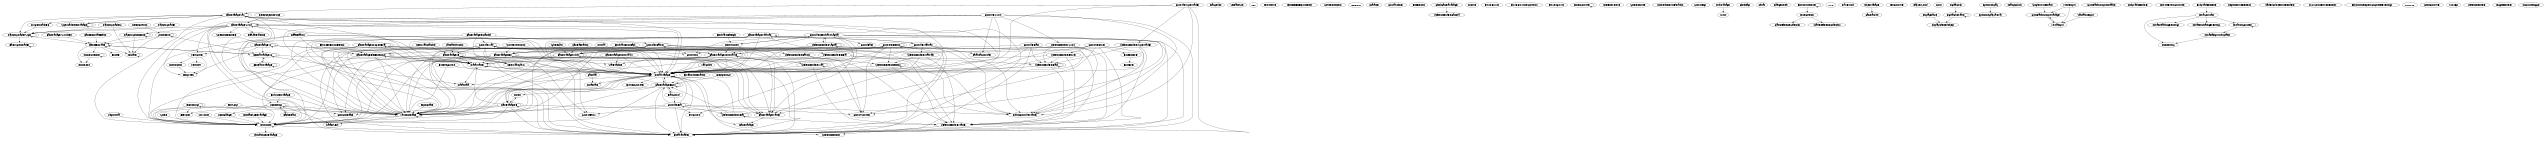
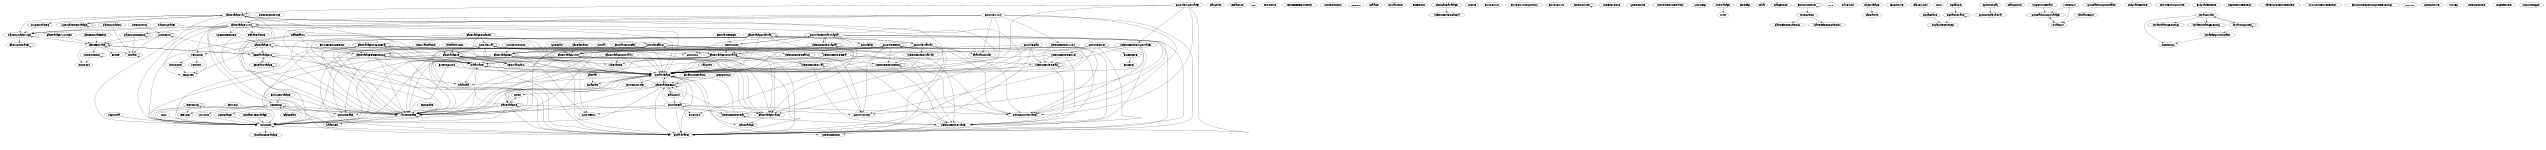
edge "BodyMaskHitTester" -> "AstraController": now "AstraUnityContext" -> "AstraController"
edge "GameManagerSaw" -> "OverallManager": now "TrajectoryTracker" -> "OverallManager"
edge "SceneThings" -> "BackToPlans": now "SceneThings" -> "ShowNote"
node "Sphere": label "Sphere" -> "Login"
